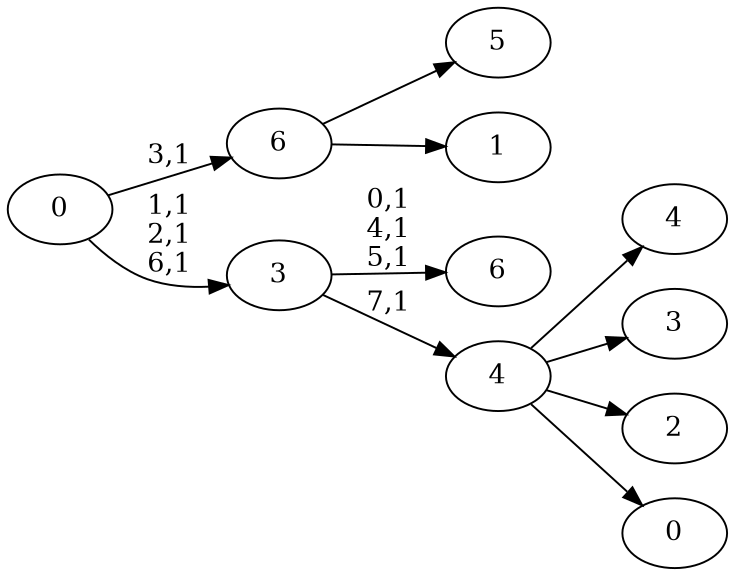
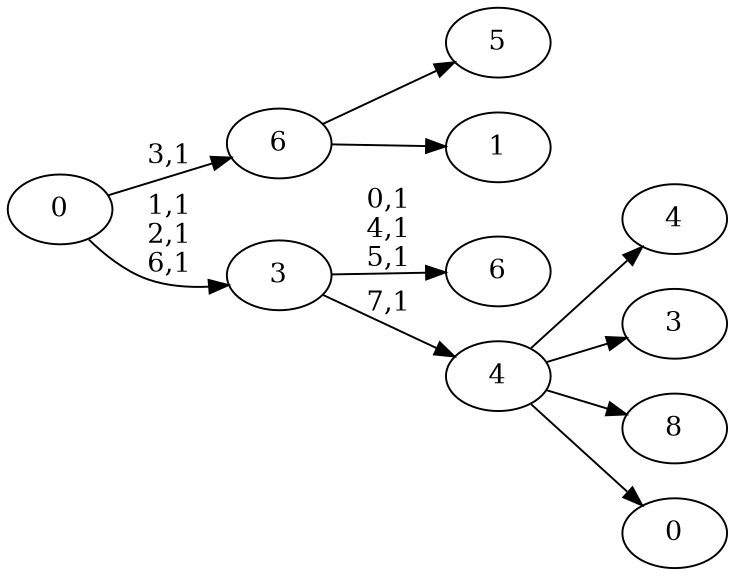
node "2": label "2" -> "8"
